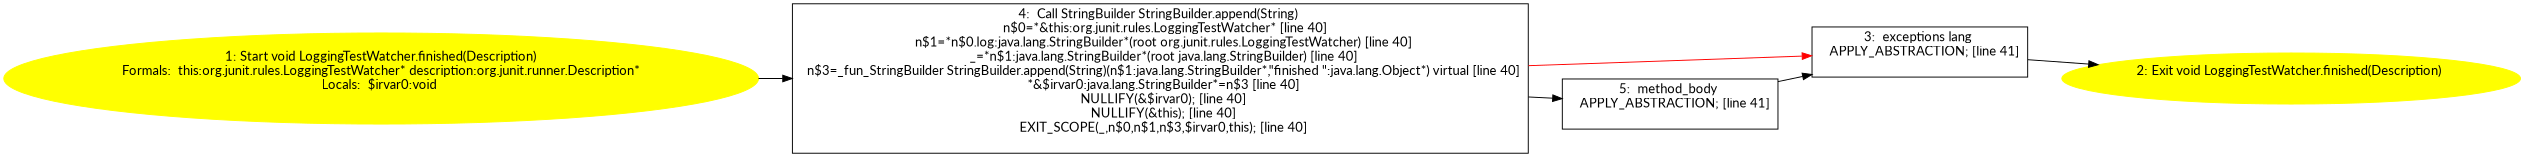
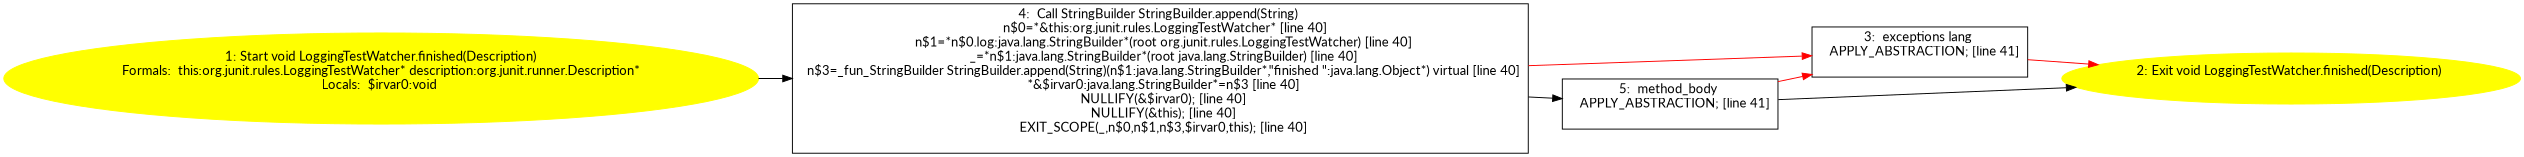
edge "3:  exceptions lang APPLY_ABSTRACTION; [line 41]" -> "2: Exit void LoggingTestWatcher.finished(Description)": color black -> red
edge "5:  method_body APPLY_ABSTRACTION; [line 41]" -> "3:  exceptions lang APPLY_ABSTRACTION; [line 41]": color black -> red
edge "5:  method_body APPLY_ABSTRACTION; [line 41]" -> "2: Exit void LoggingTestWatcher.finished(Description)": added
